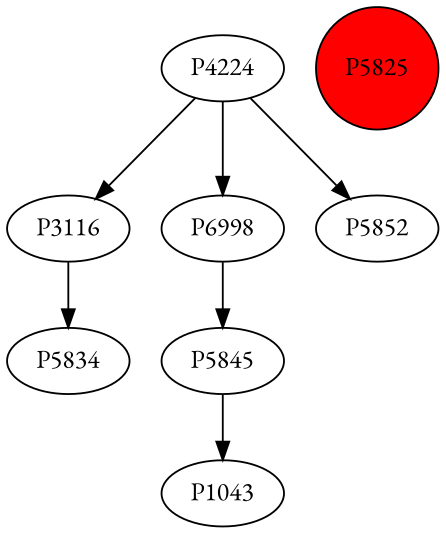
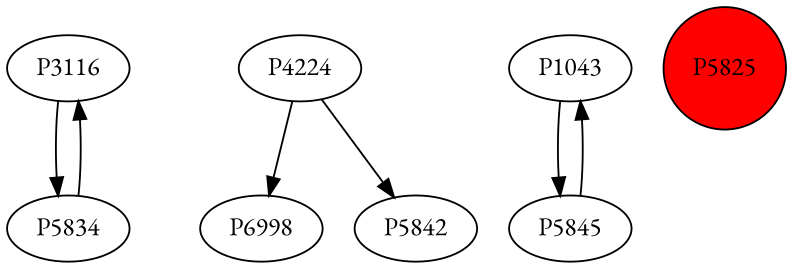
edge "P4224" -> "P3116": now "P5834" -> "P3116"
node "P5852": label "P5852" -> "P5842"
edge "P6998" -> "P5845": now "P1043" -> "P5845"
